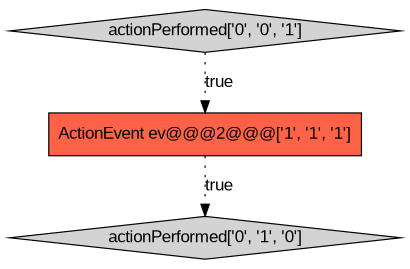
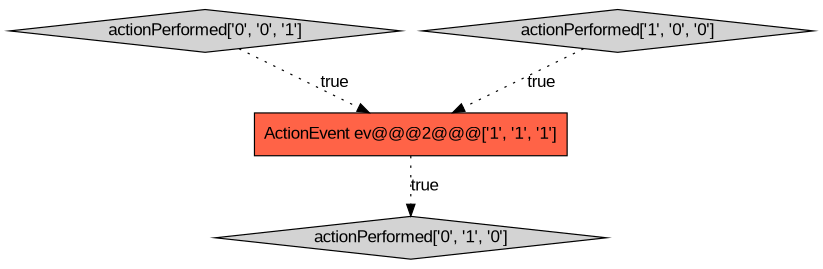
node "actionPerformed['1', '0', '0']": added
